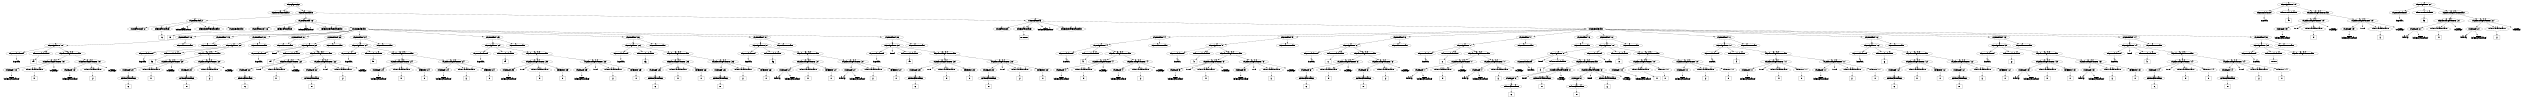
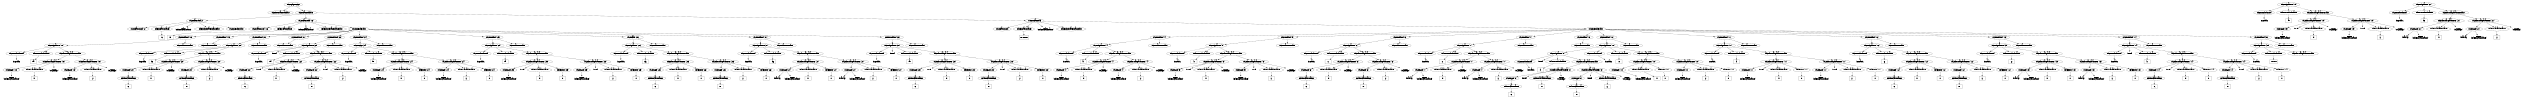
node "AST_method (26)": label "AST_method (26)" -> "AST_class (26)"
node "AST_method (28)": label "AST_method (28)" -> "NULL_method (28)"
node "AST_signature (24)": label "AST_signature (24)" -> "AST_script (24)"
